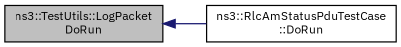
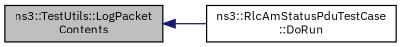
node "ns3::TestUtils::LogPacket DoRun": label "ns3::TestUtils::LogPacket DoRun" -> "ns3::TestUtils::LogPacket Contents"
